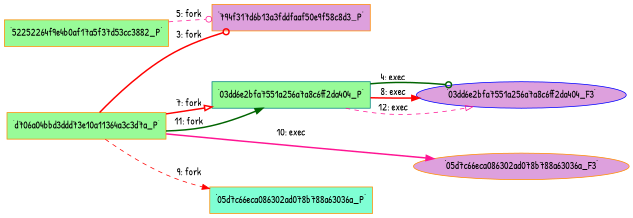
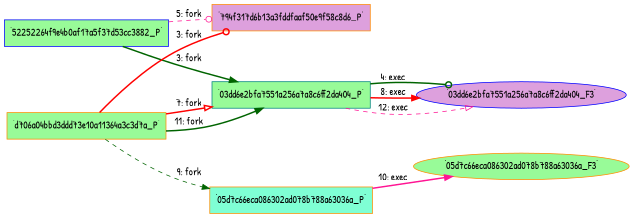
node "'794f317d6b13a3fddfaaf50e9f58c8d3_P'": label "'794f317d6b13a3fddfaaf50e9f58c8d3_P'" -> "'794f317d6b13a3fddfaaf50e9f58c8d6_P'"
node "'52252264f9e4b0af17a5f37d53cc3882_P'": color darkorange -> blue
edge "'52252264f9e4b0af17a5f37d53cc3882_P'" -> "'03dd6e2bfa7551a256a7a8c6ff2da404_P'": added, label "3: fork"
edge "'d706a04bbd3ddd73e10a11364a3c3d7a_P'" -> "'05d7c66eca086302ad078b788a63036a_F3'": now "'05d7c66eca086302ad078b788a63036a_P'" -> "'05d7c66eca086302ad078b788a63036a_F3'"
node "'05d7c66eca086302ad078b788a63036a_F3'": fillcolor plum -> palegreen
edge "'d706a04bbd3ddd73e10a11364a3c3d7a_P'" -> "'05d7c66eca086302ad078b788a63036a_P'": color red -> darkgreen
